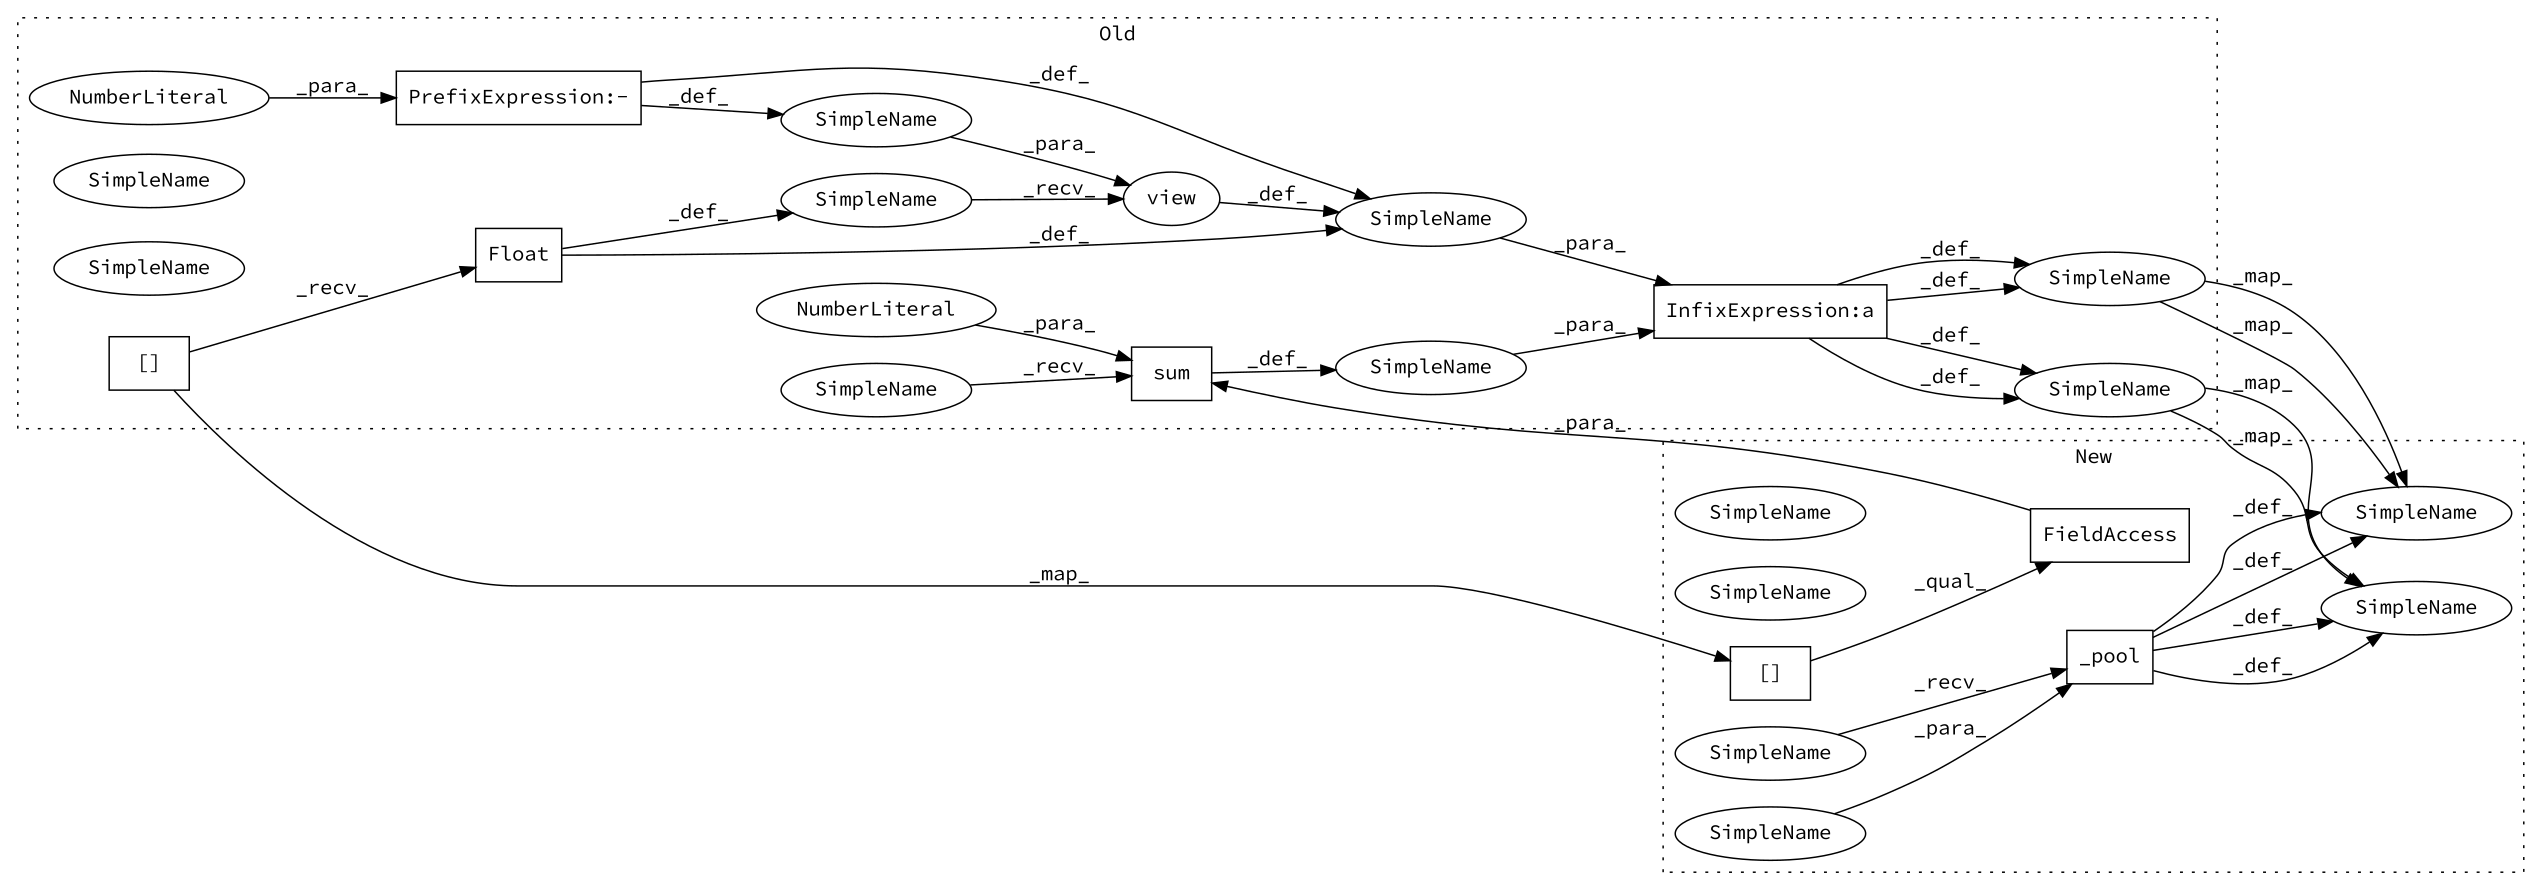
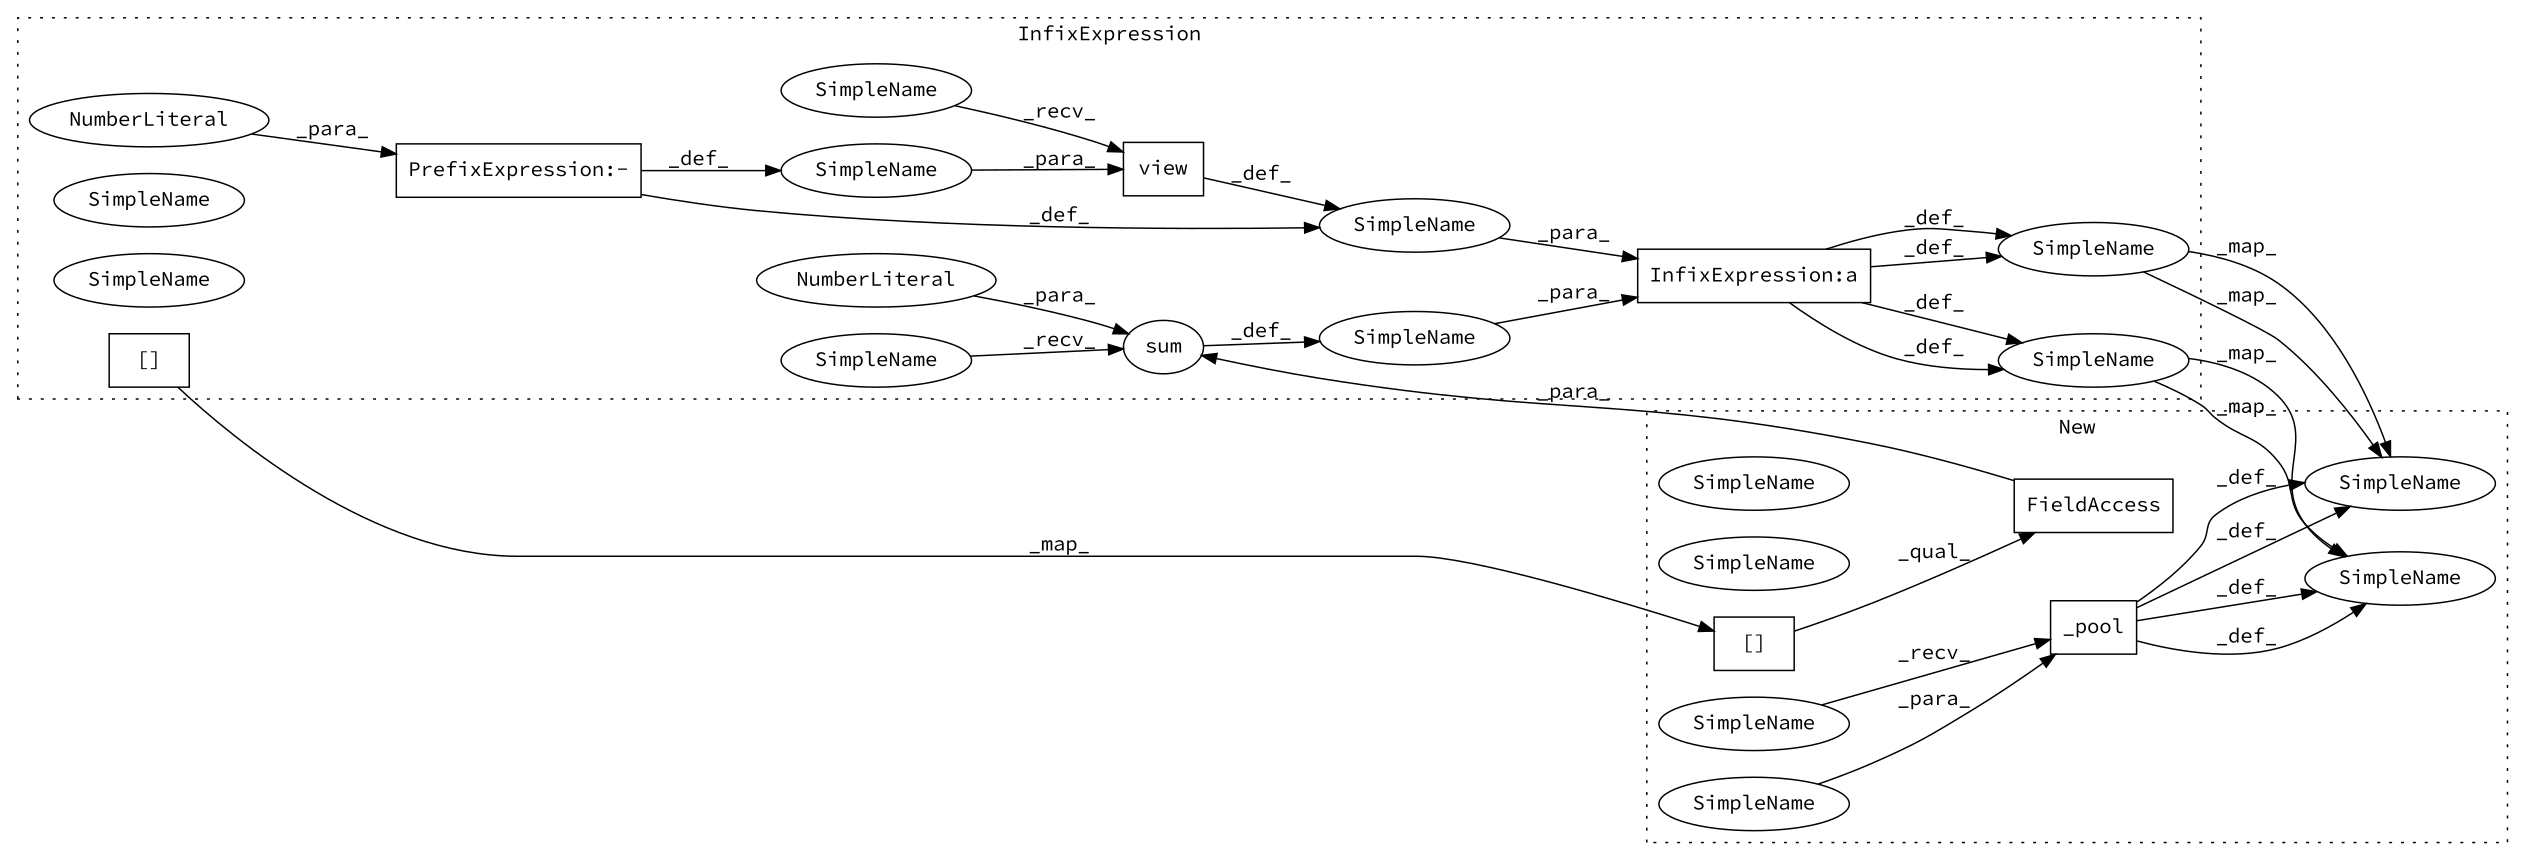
cluster "Old": label "Old" -> "InfixExpression"
node "view": shape ellipse -> box
node "Float": removed
node "sum": shape box -> ellipse
